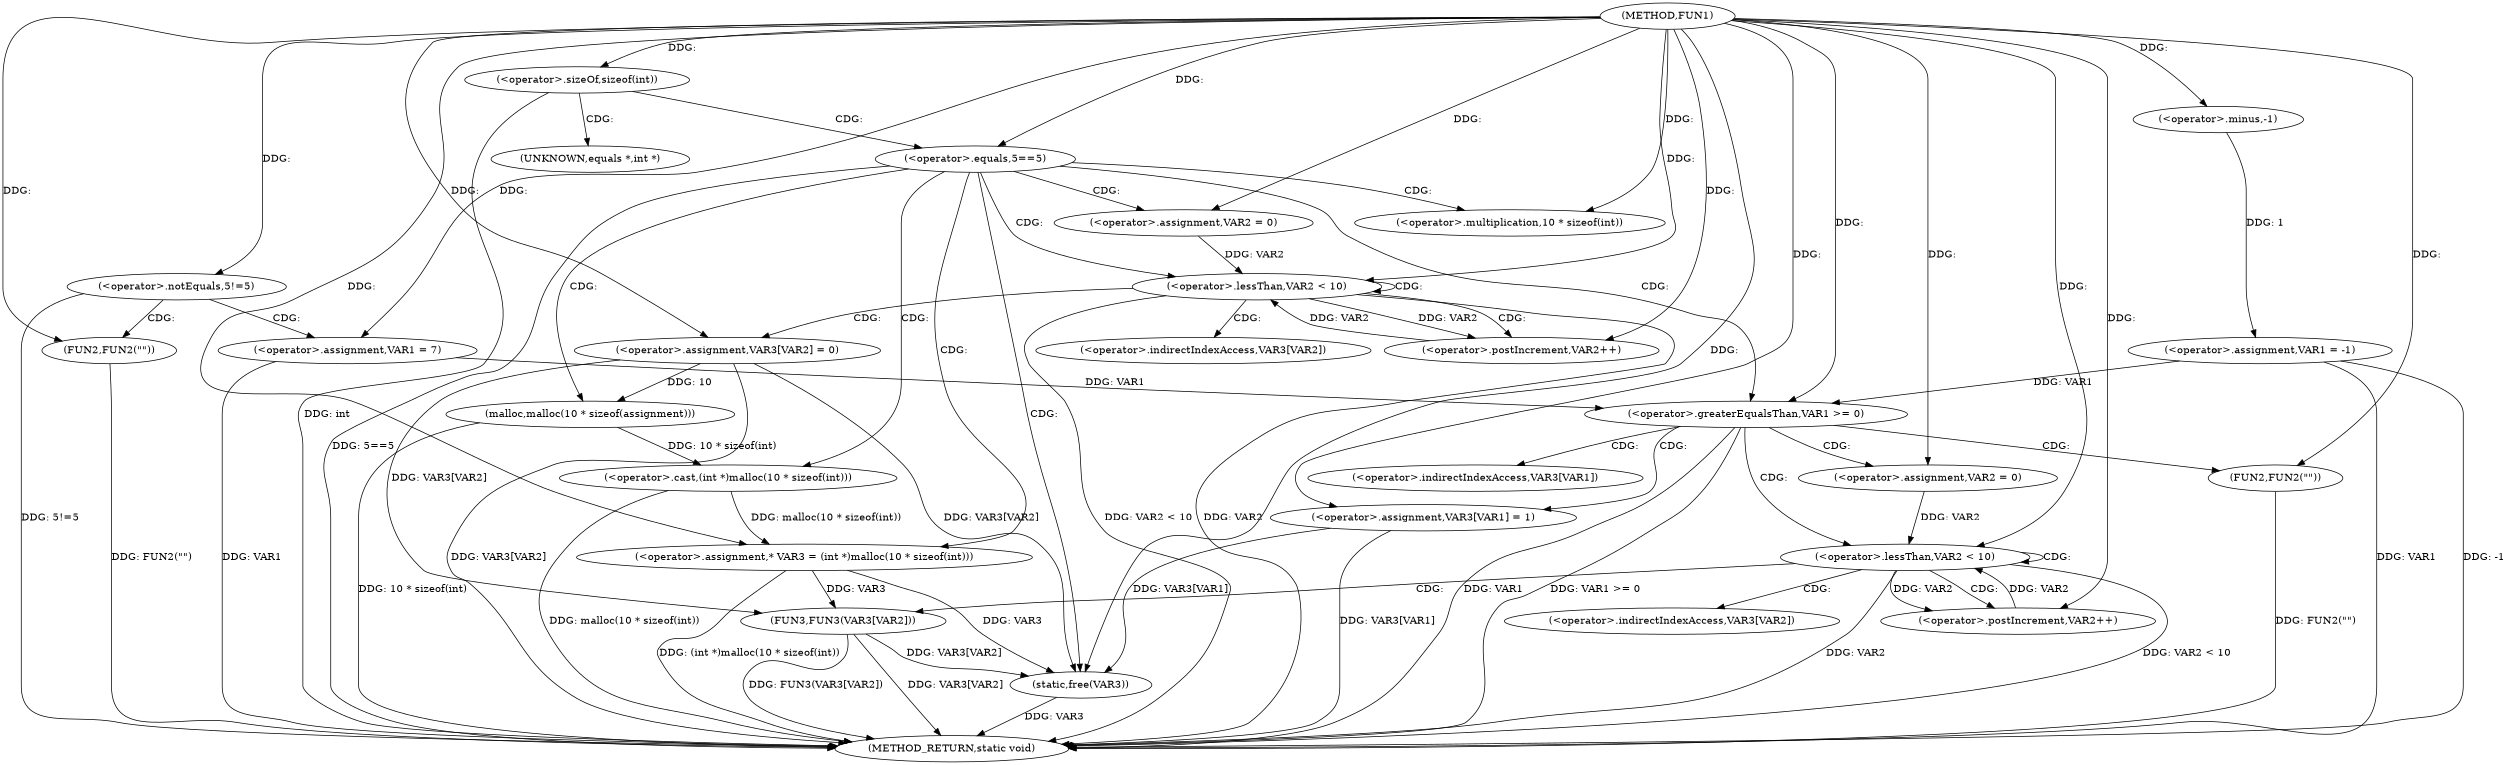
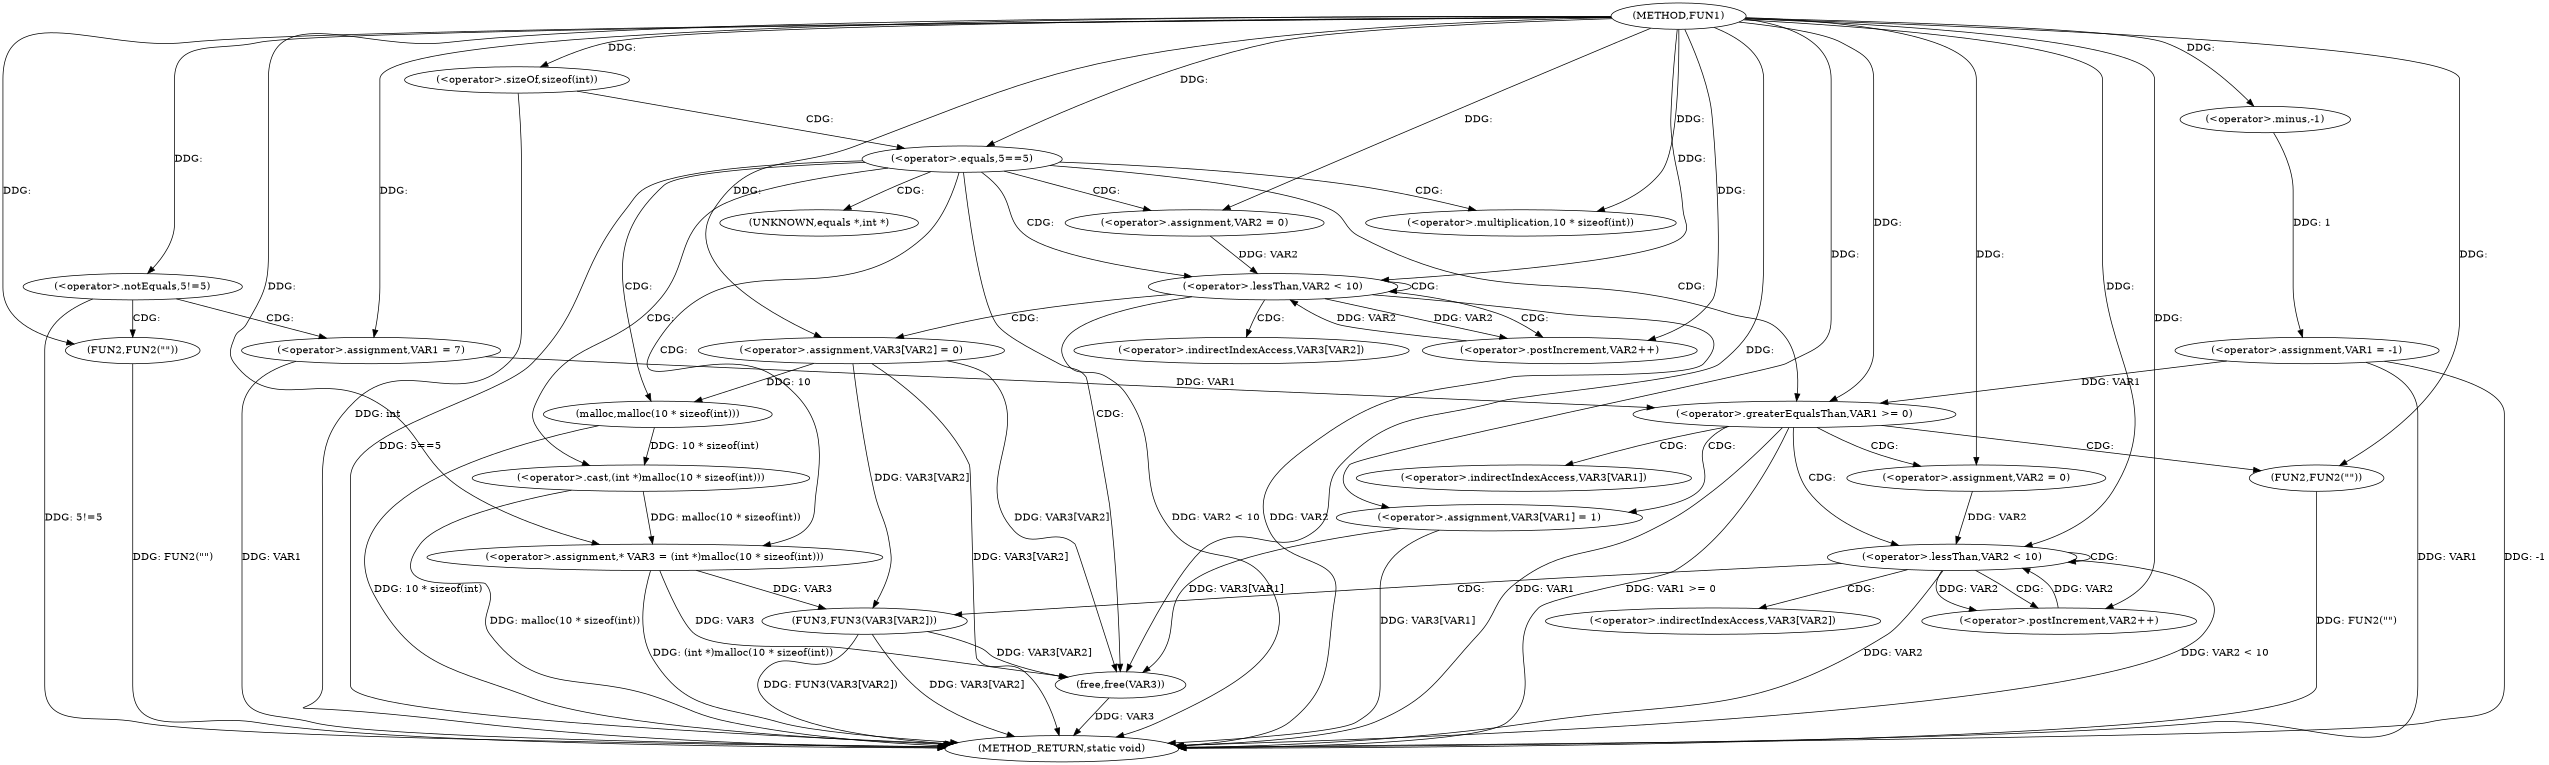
edge "(<operator>.sizeOf,sizeof(int))" -> "(UNKNOWN,equals *,int *)": now "(<operator>.equals,5==5)" -> "(UNKNOWN,equals *,int *)"
node "(malloc,malloc(10 * sizeof(assignment)))": label "(malloc,malloc(10 * sizeof(assignment)))" -> "(malloc,malloc(10 * sizeof(int)))"
node "(static,free(VAR3))": label "(static,free(VAR3))" -> "(free,free(VAR3))"
